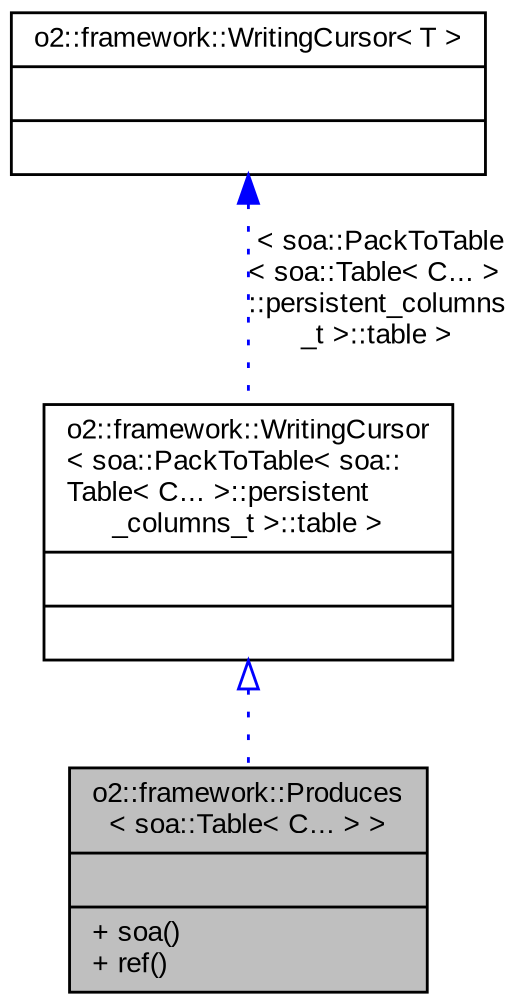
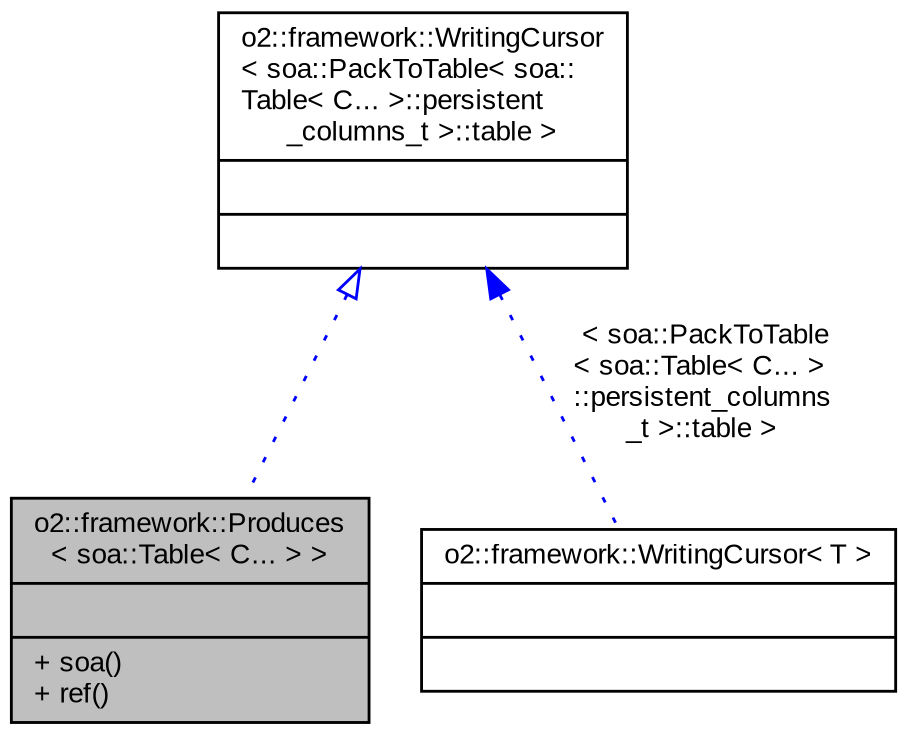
edge "o2::framework::WritingCursor" -> "o2::framework::WritingCursor< T >": reversed
